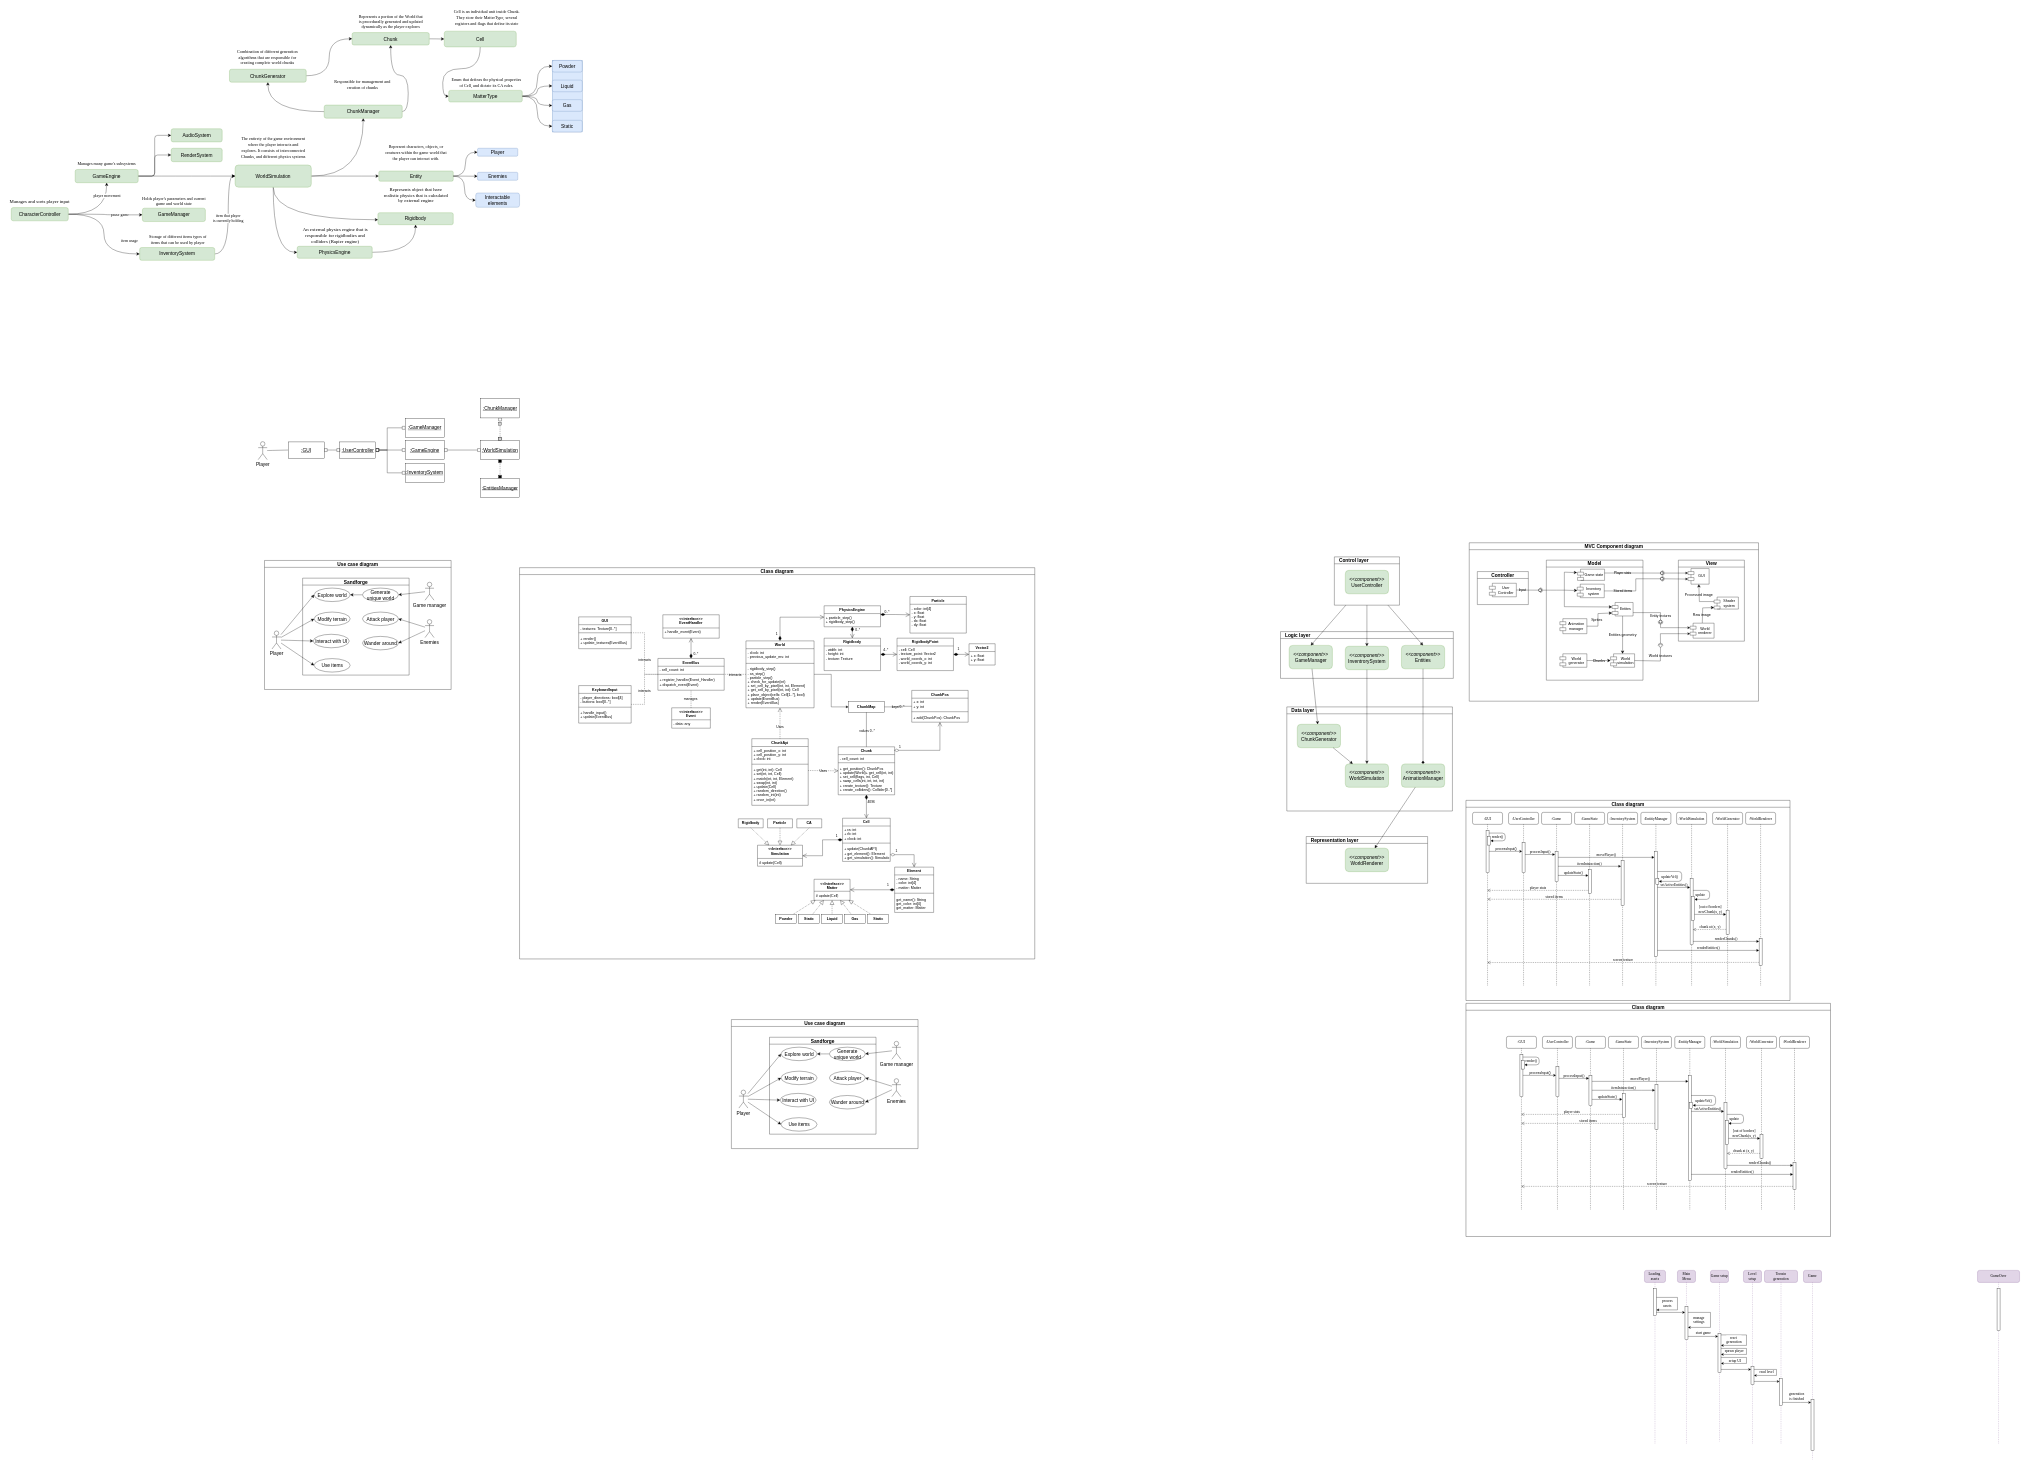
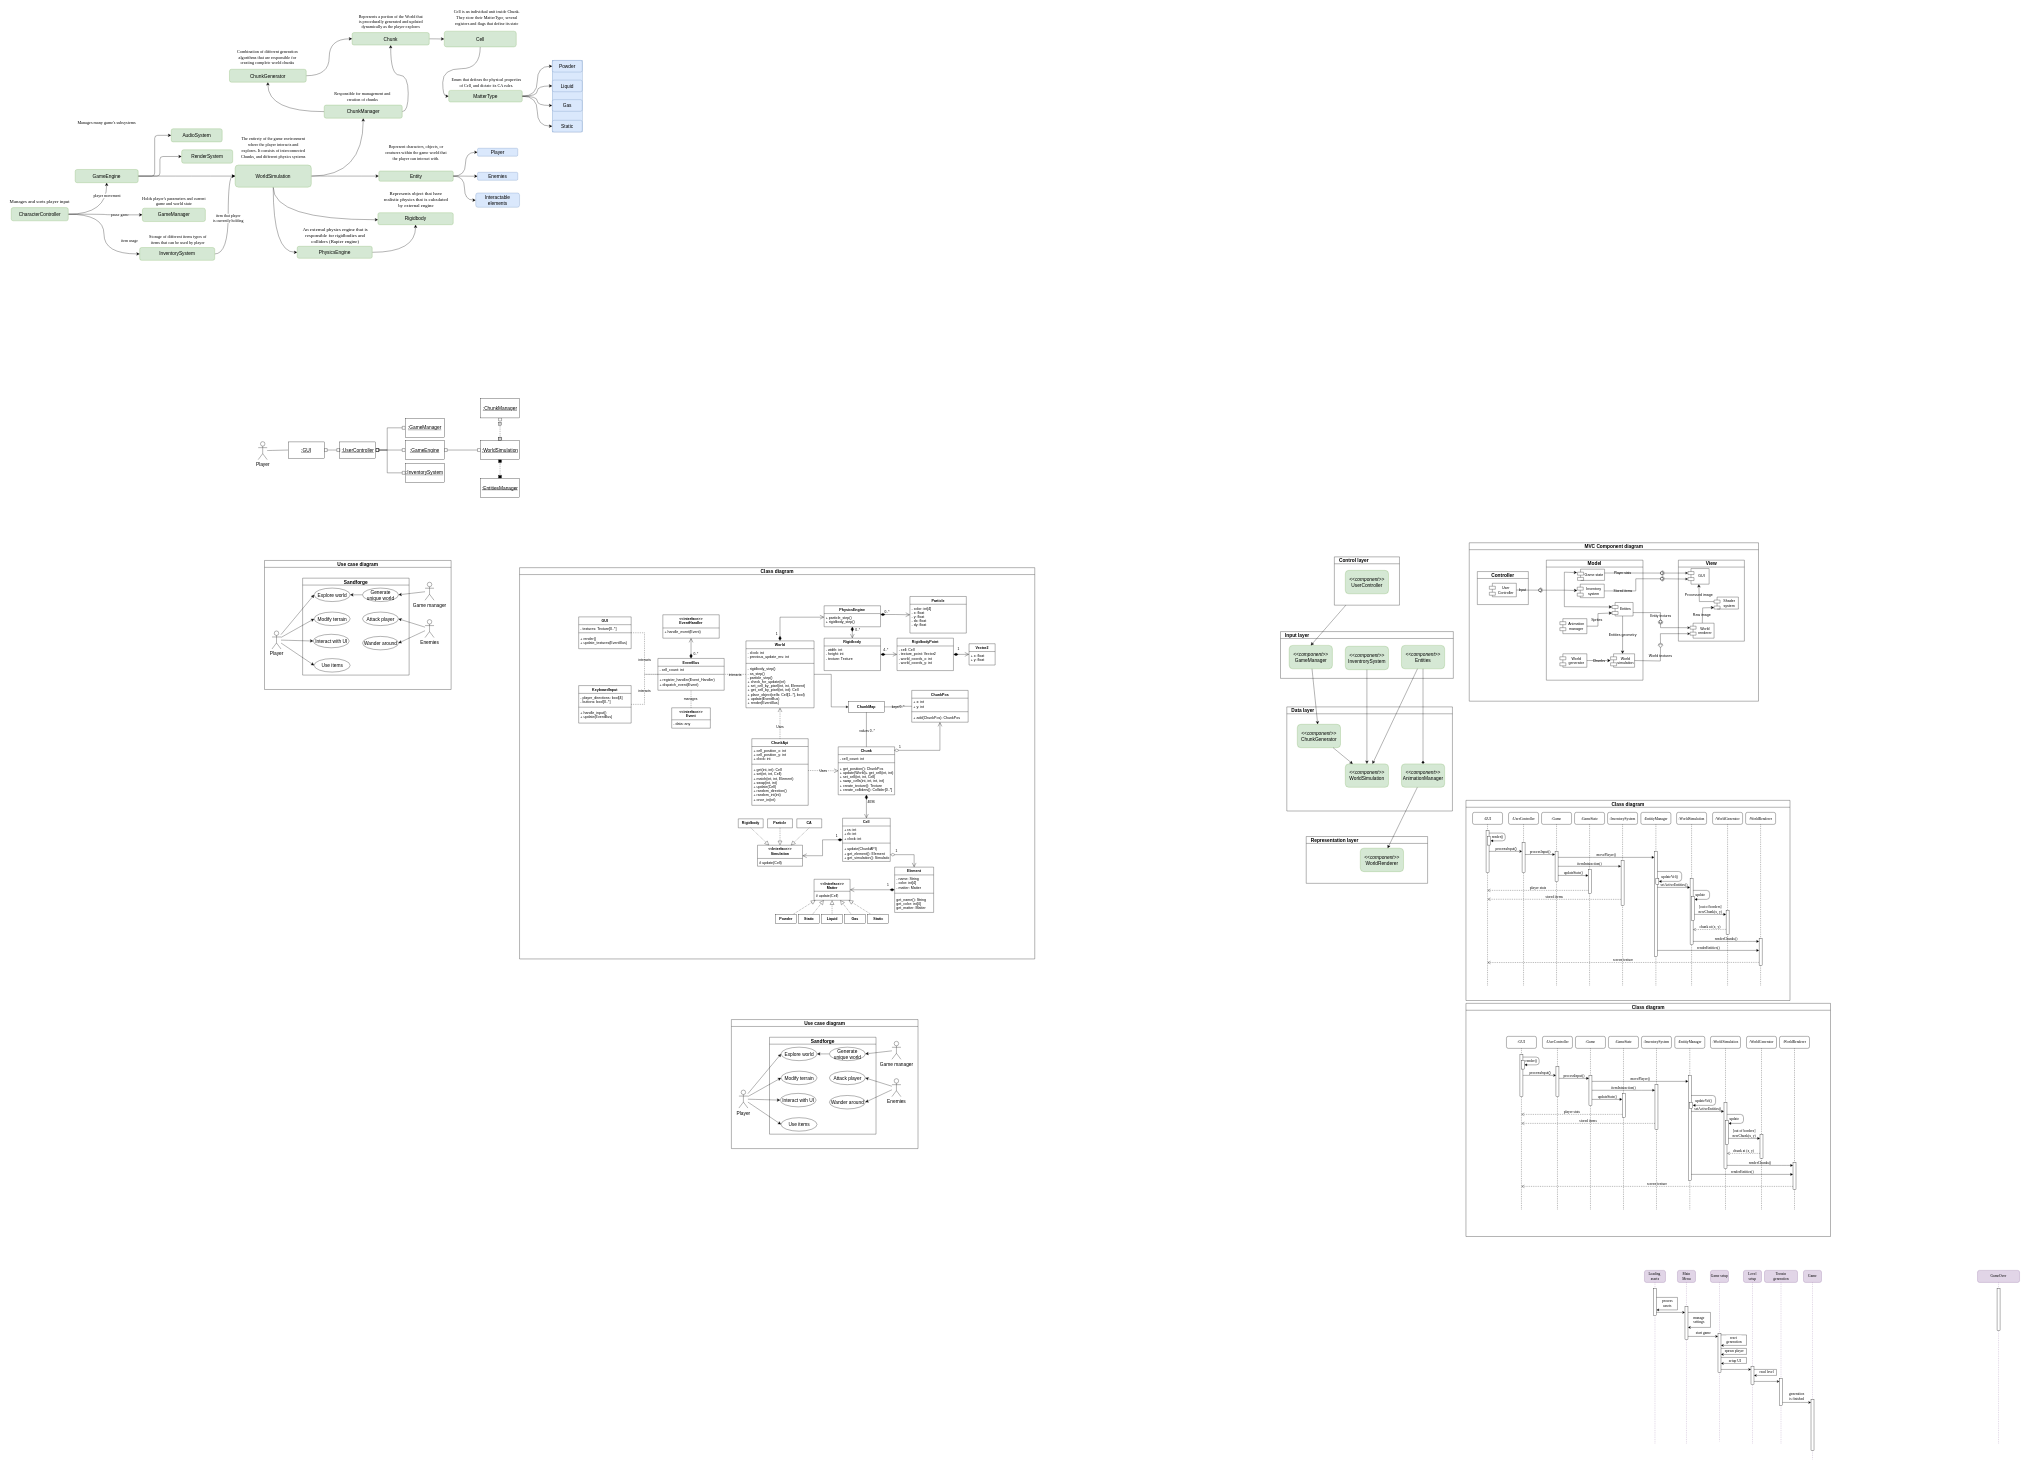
node "Responsible for management and creation of chunks": moved (362, 84) -> (362, 96)
node "RenderSystem": moved (197, 155) -> (207, 156)
node "Manages many game's subsystems": moved (107, 163) -> (107, 123)
node "Represents object that have realistic physics that is calculated by external engine": moved (416, 195) -> (416, 199)
node "Logic layer": label "Logic layer" -> "Input layer"
edge "Control layer" -> "<<component>> InventrorySystem": removed
edge "Control layer" -> "<<component>> Entities": removed
edge "<<component>> Entities" -> "<<component>> WorldSimulation": added
node "+ get_position(): ChunkPos + update(World)+ get_cell(int, int): Cell + set_cell(flags, int, Cell) + swap_cells(int, int, int, int) + create_texture(): Texture + create_colliders(): Collider[0..*]": label "+ get_position(): ChunkPos + update(World)+ get_cell(int, int): Cell + set_cell(flags, int, Cell) + swap_cells(int, int, int, int) + create_texture(): Texture + create_colliders(): Collider[0..*]" -> "+ get_position(): ChunkPos + update(World)+ get_cell(int, int): Cell + set_cell(int, int, Cell) + swap_cells(int, int, int, int) + create_texture(): Texture + create_colliders(): Collider[0..*]"
node "<<component>> WorldRenderer": moved (1367, 860) -> (1382, 860)
